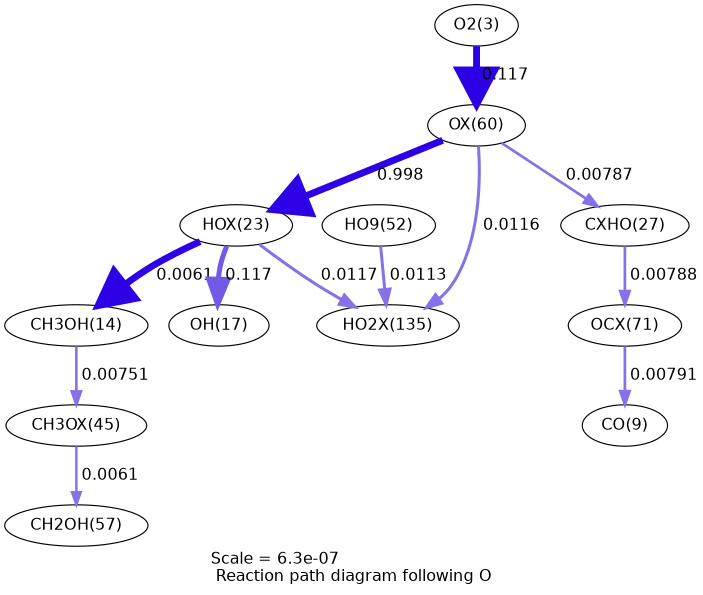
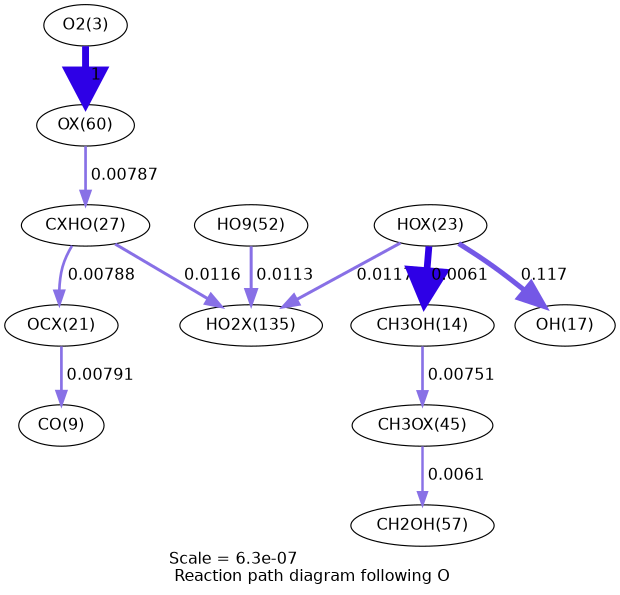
edge "O2(3)" -> "OX(60)": label " 0.117" -> " 1"
edge "OX(60)" -> "HOX(23)": removed, label "0.998"
edge "OX(60)" -> "HO2X(135)": now "CXHO(27)" -> "HO2X(135)"
node "OCX(71)": label "OCX(71)" -> "OCX(21)"
